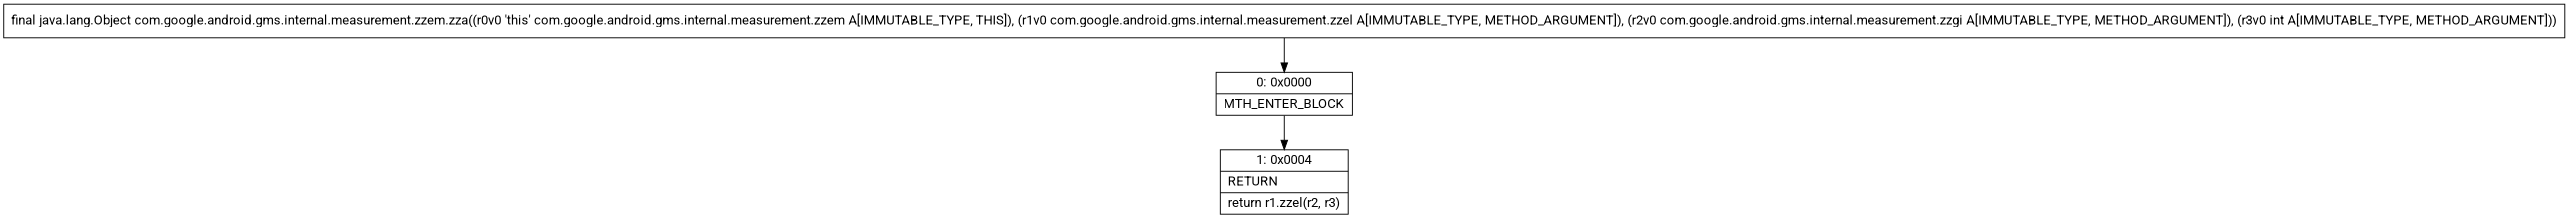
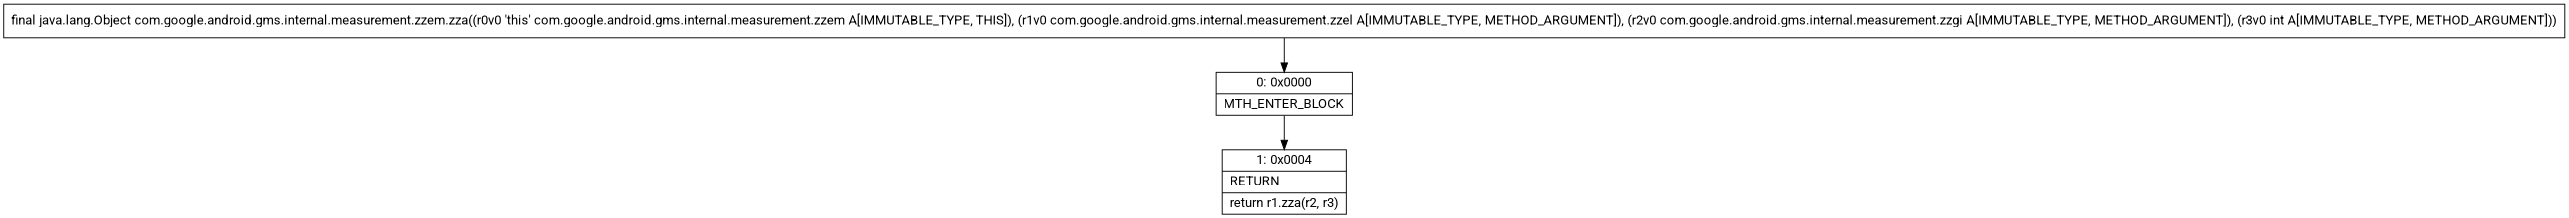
node "1: 0x0004": text "return r1.zzel(r2, r3)" -> "return r1.zza(r2, r3)"
